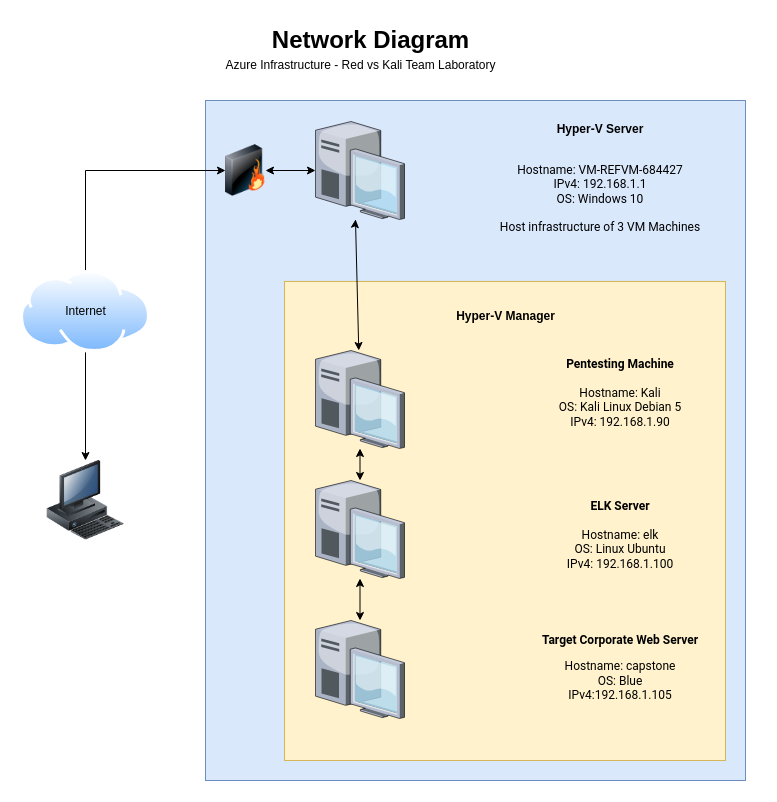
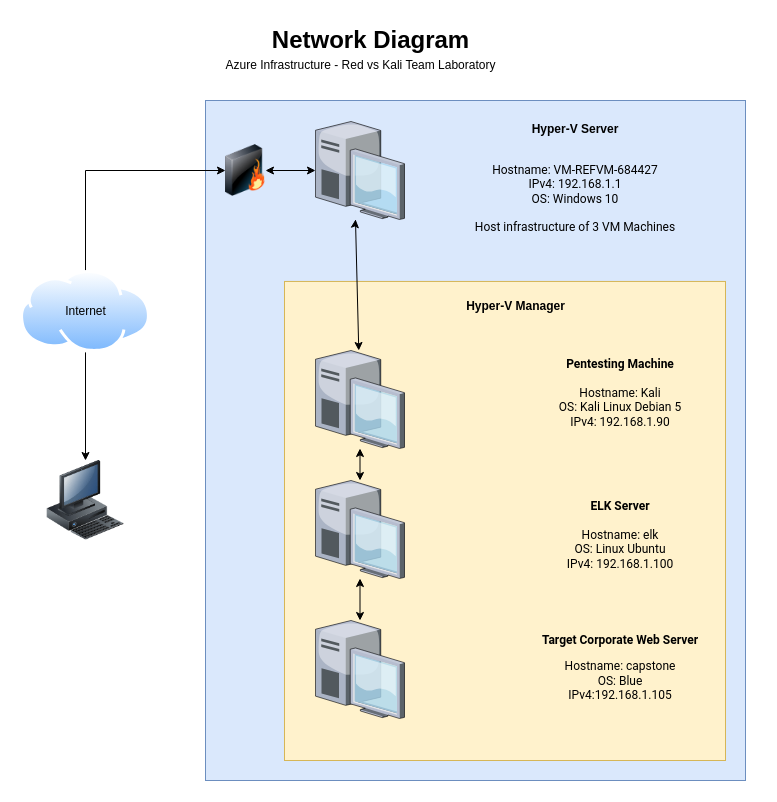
node "Hyper-V Server Hostname: VM-REFVM-684427 IPv4: 192.168.1.1 OS: Windows 10 Host infrastructure of 3 VM Machines": moved (601, 171) -> (576, 171)
node "Hyper-V Manager": moved (506, 316) -> (516, 306)
